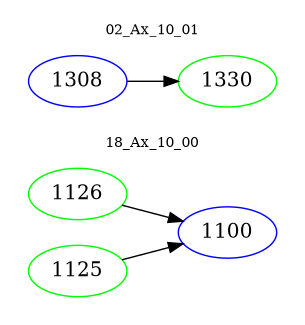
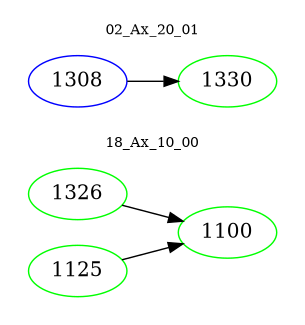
cluster "02_Ax_10_01": label "02_Ax_10_01" -> "02_Ax_20_01"
node "1126": label "1126" -> "1326"
node "1100": color blue -> green
